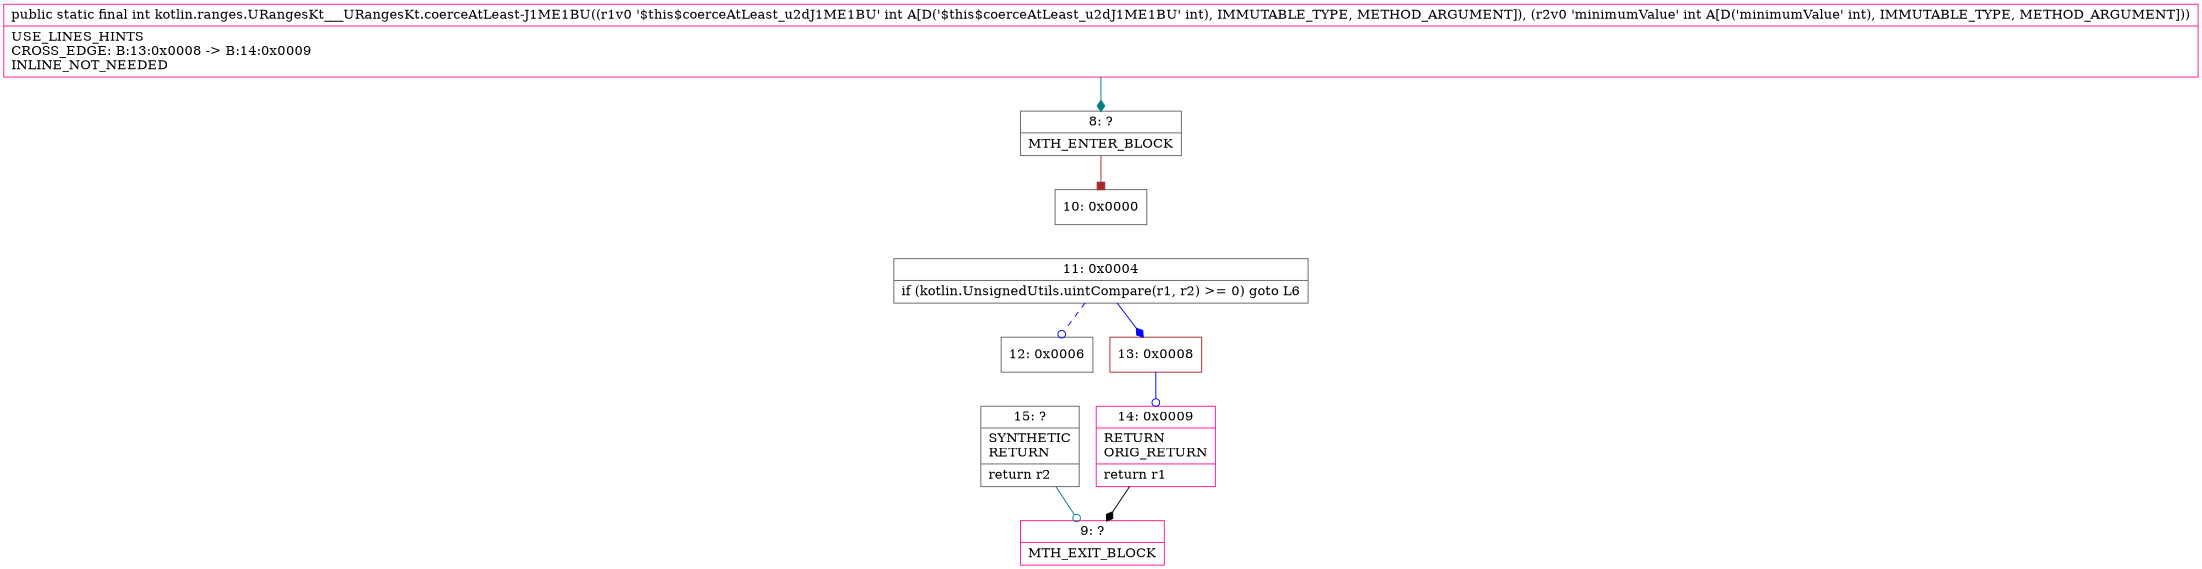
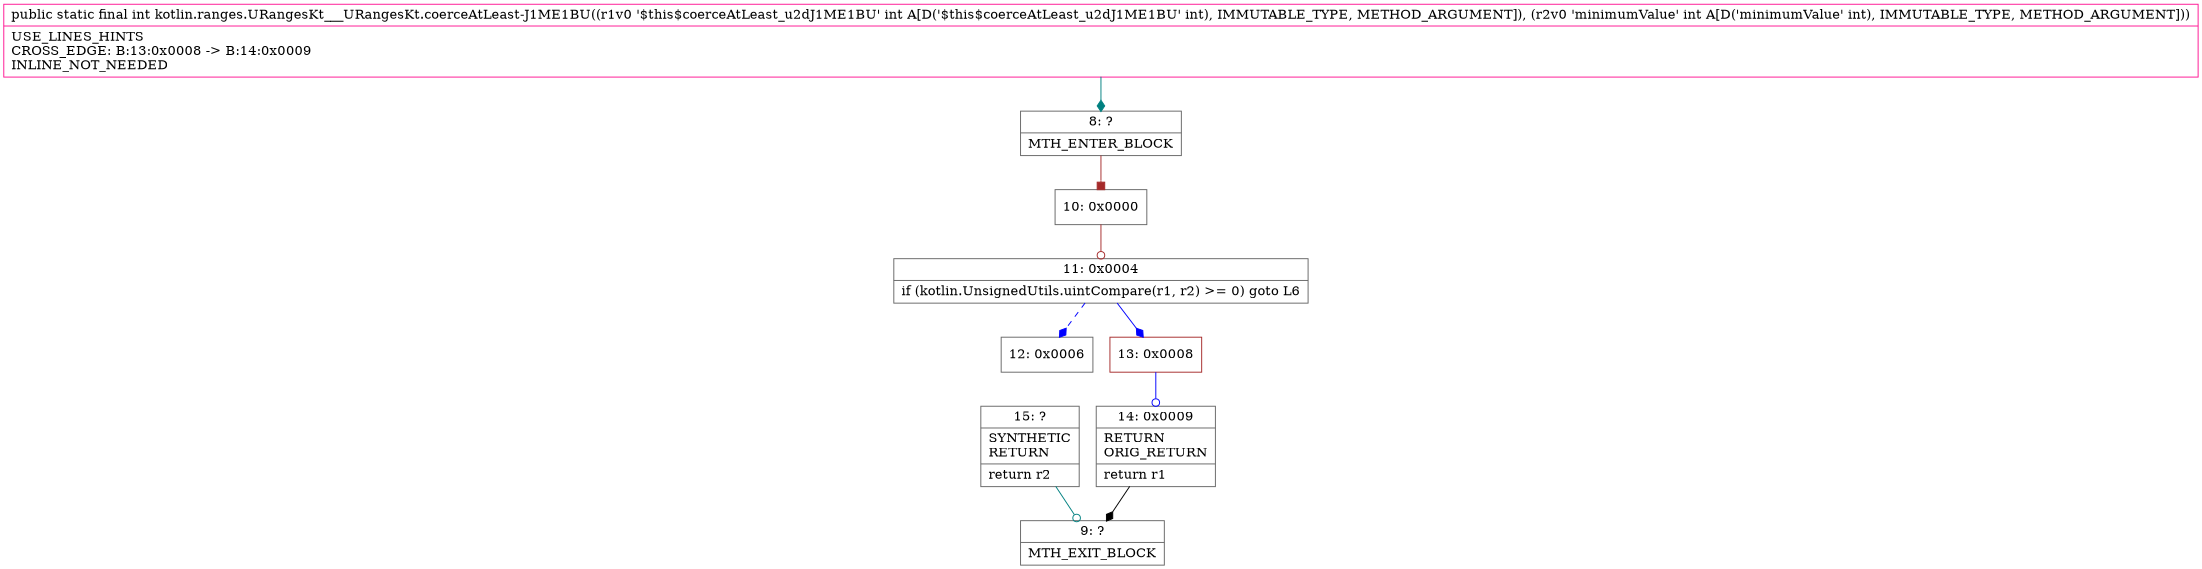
edge "10: 0x0000" -> "11: 0x0004": added
edge "11: 0x0004" -> "12: 0x0006": arrowhead odot -> diamond
node "14: 0x0009": color deeppink -> gray40
node "9: ?": color deeppink -> gray40
